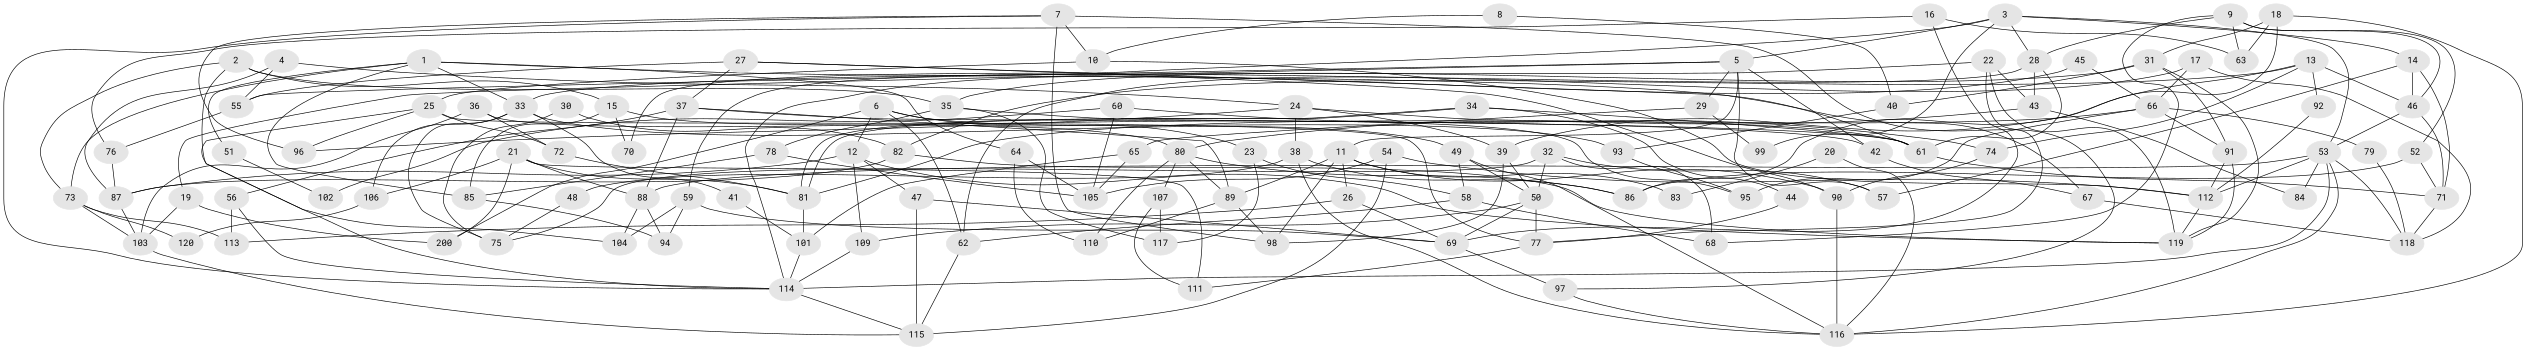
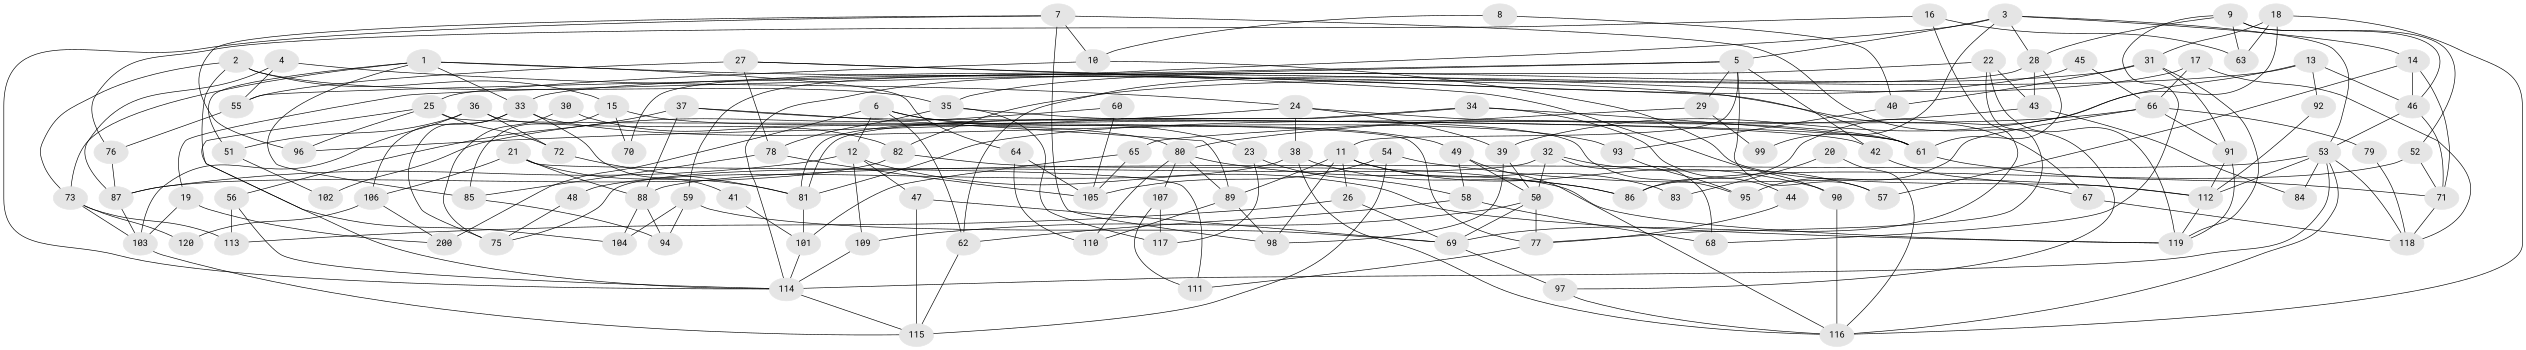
edge "27" -- "37": now "27" -- "78"
edge "36" -- "51": added
node "74": removed
edge "21" -- "200": now "106" -- "200"
